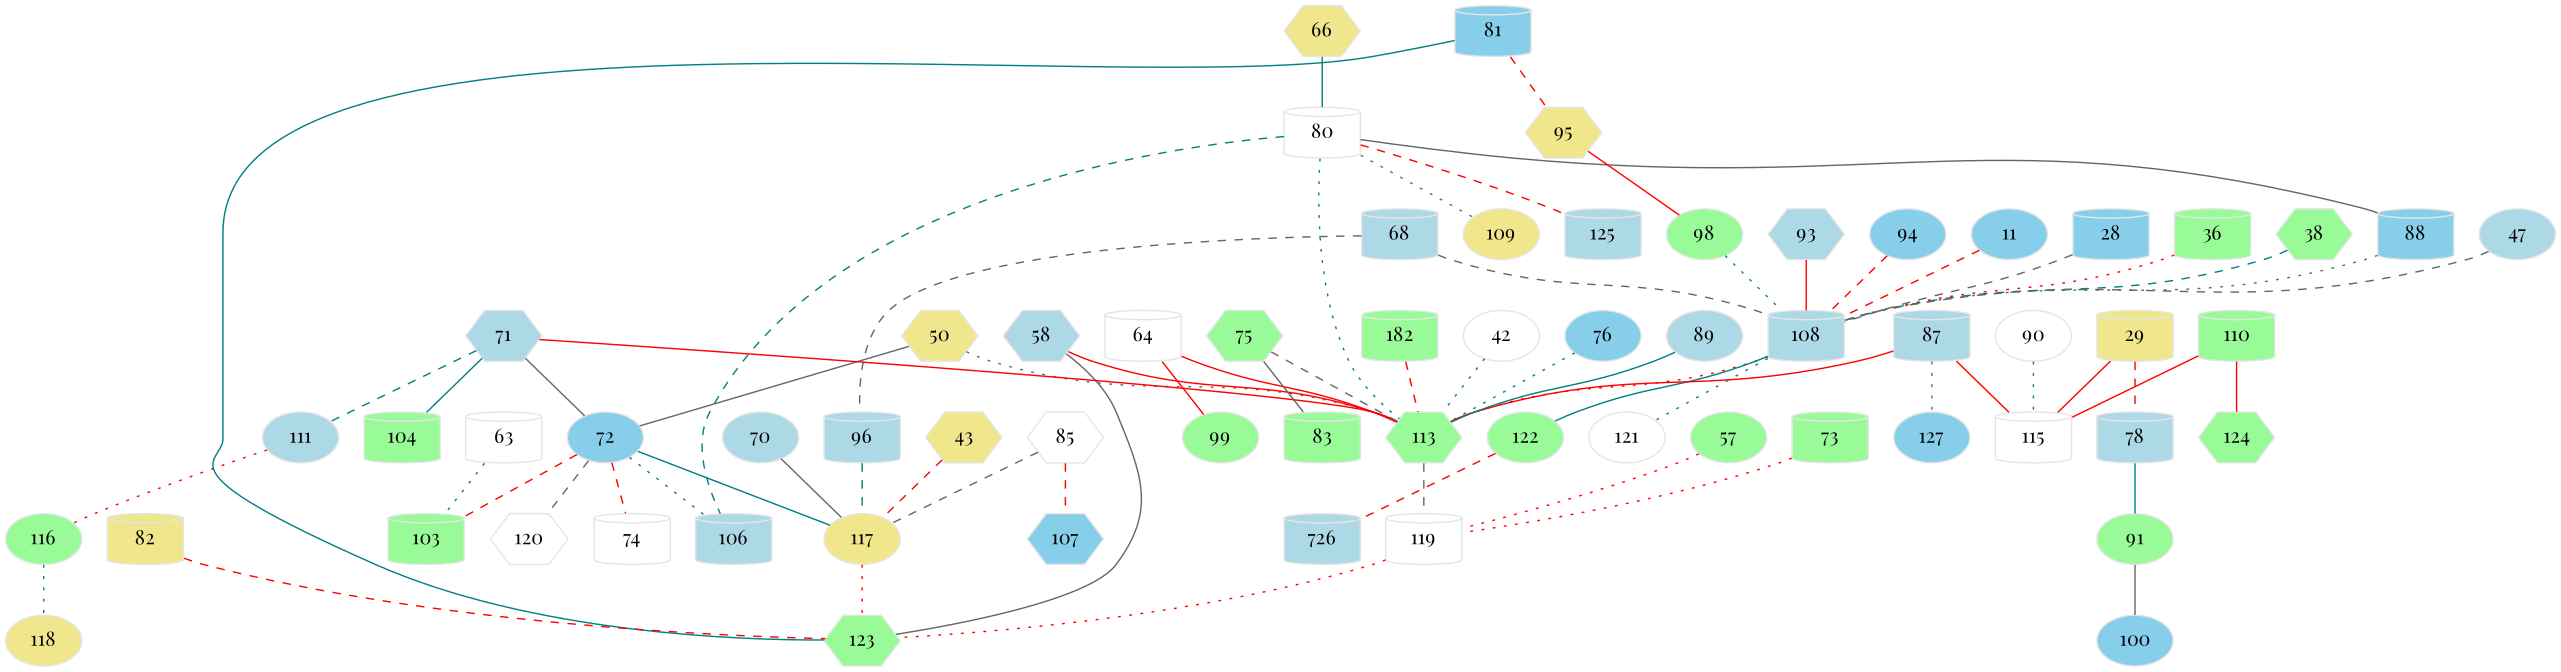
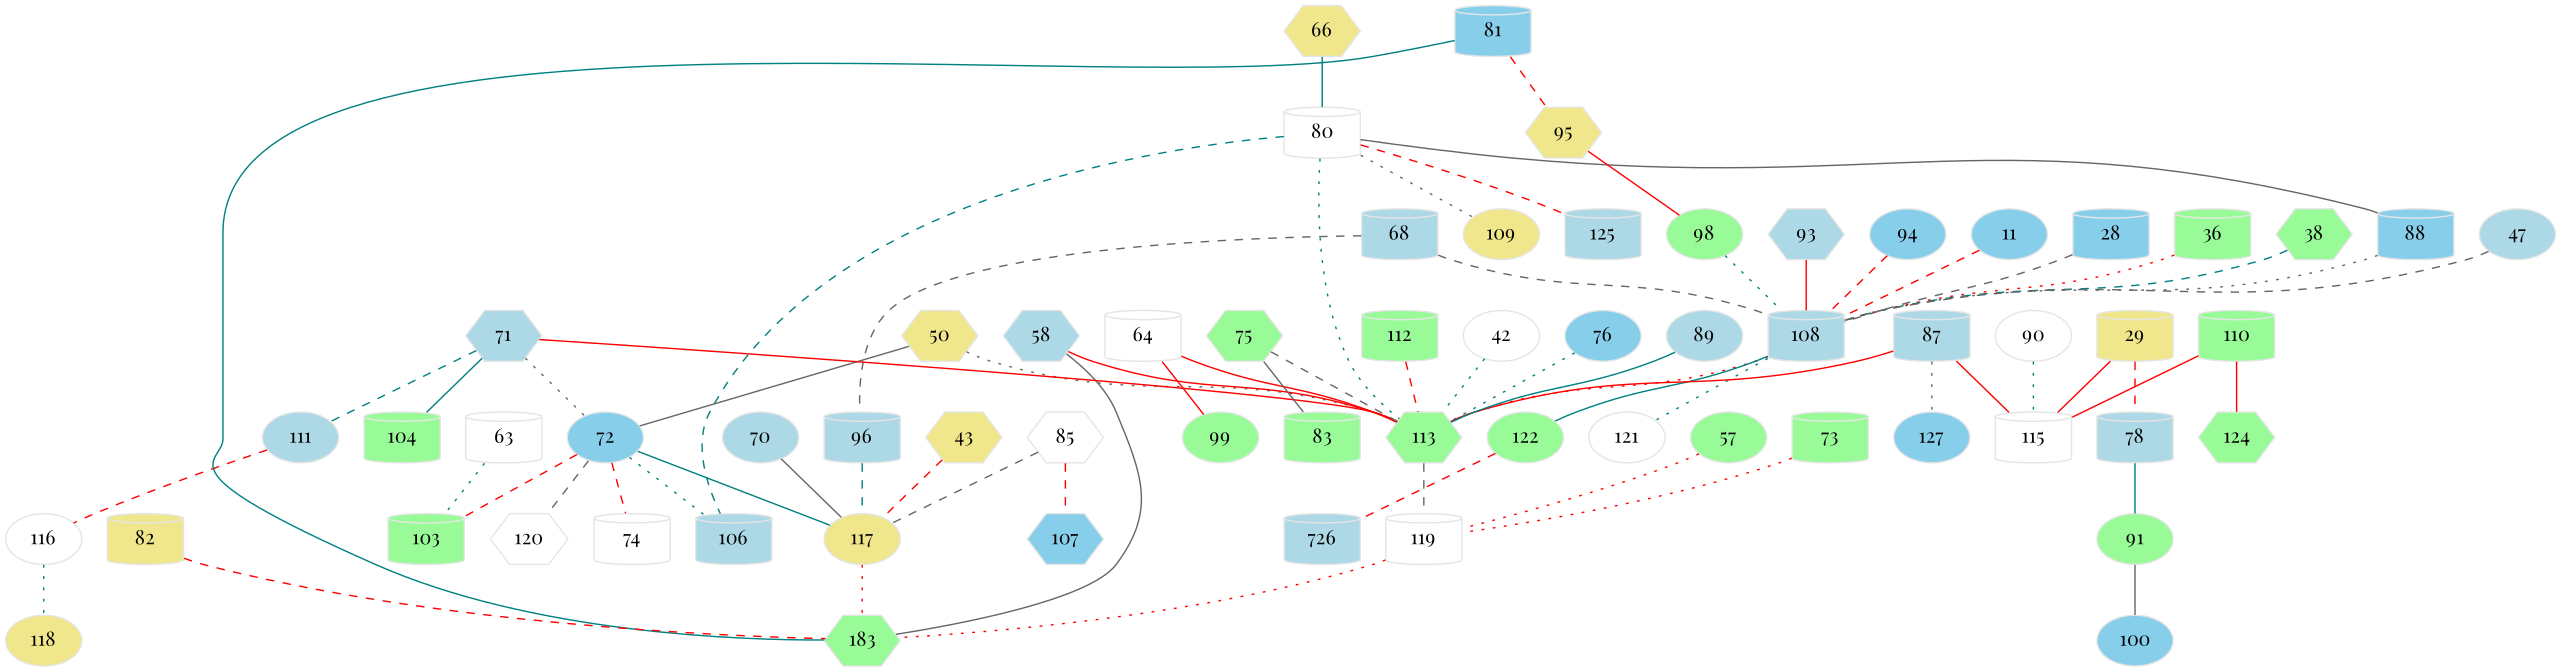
node "182": label "182" -> "112"
edge "71" -- "72": style solid -> dotted
edge "111" -- "116": style dotted -> dashed
node "116": fillcolor palegreen -> white
node "123": label "123" -> "183"
